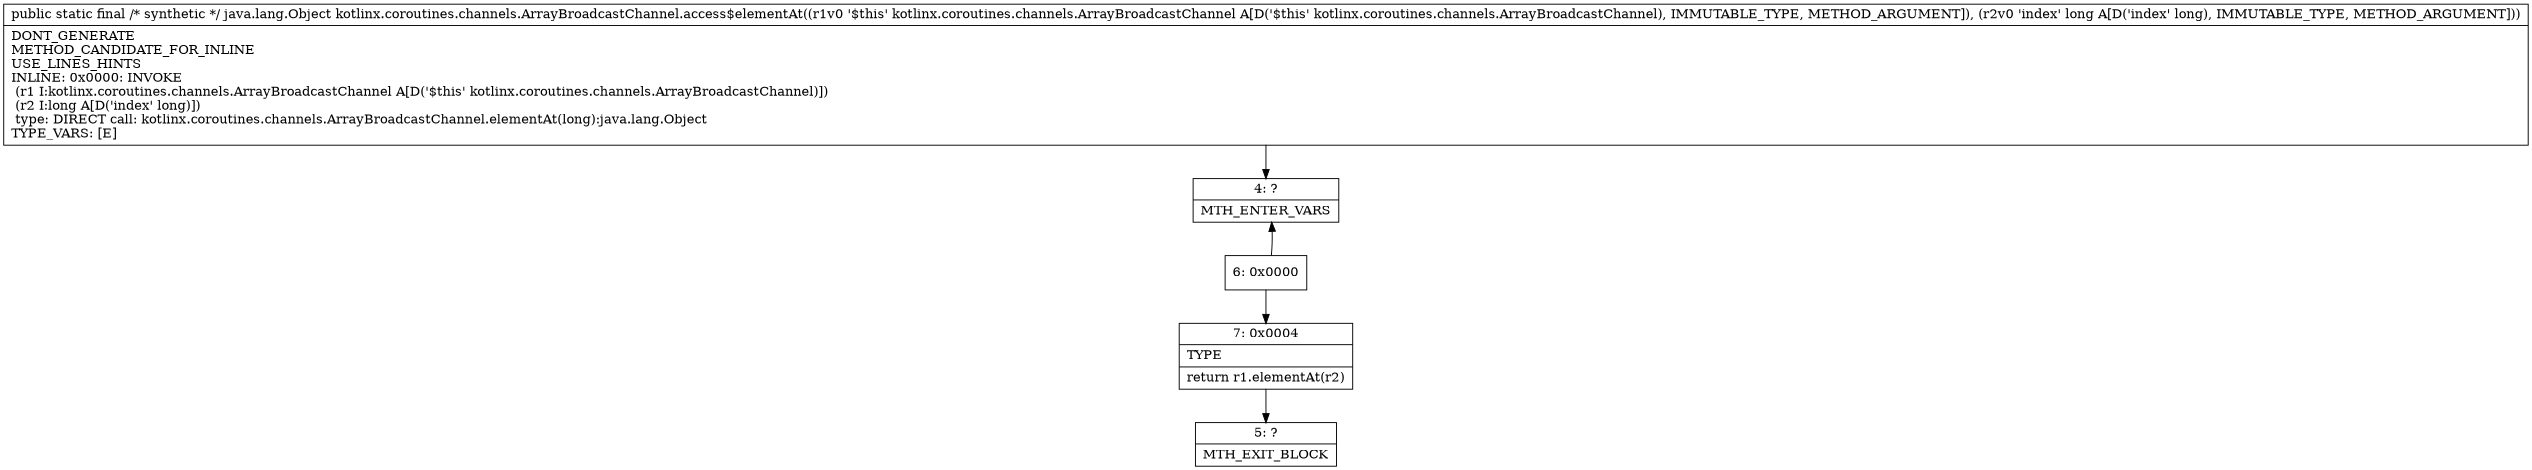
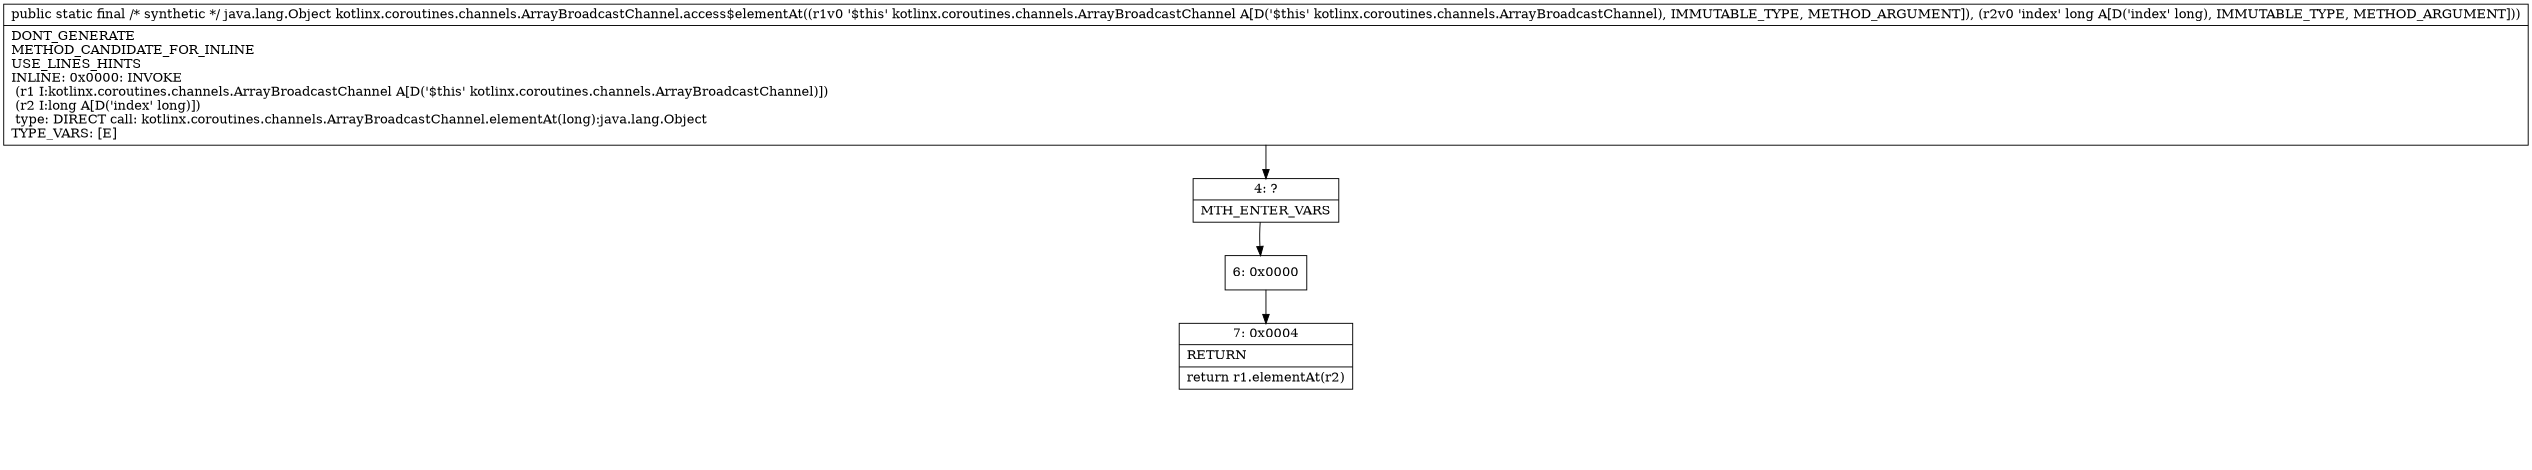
edge "6: 0x0000" -> "4: ?": reversed
node "7: 0x0004": text "TYPE" -> "RETURN"
node "5: ?": removed
